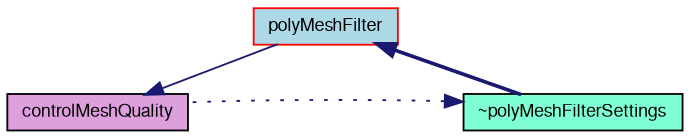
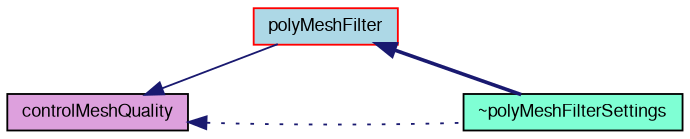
edge "controlMeshQuality" -> "~polyMeshFilterSettings": reversed
